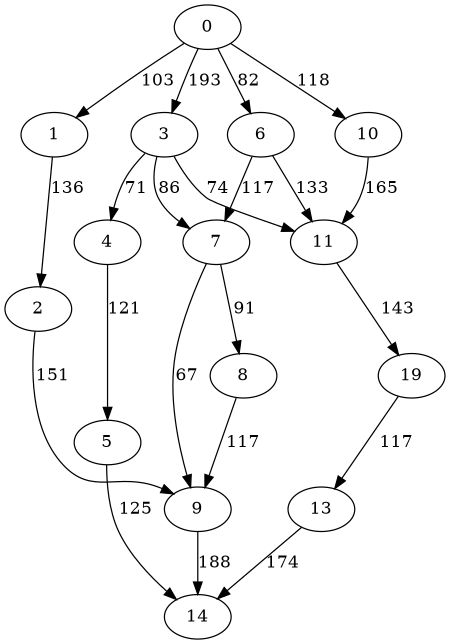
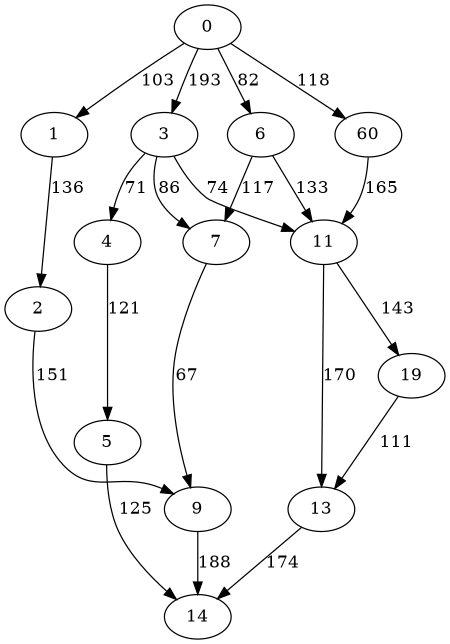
node "10": label "10" -> "60"
edge "11" -> "13": added, label "170"
node "8": removed
edge "19" -> "13": label "117" -> "111"
